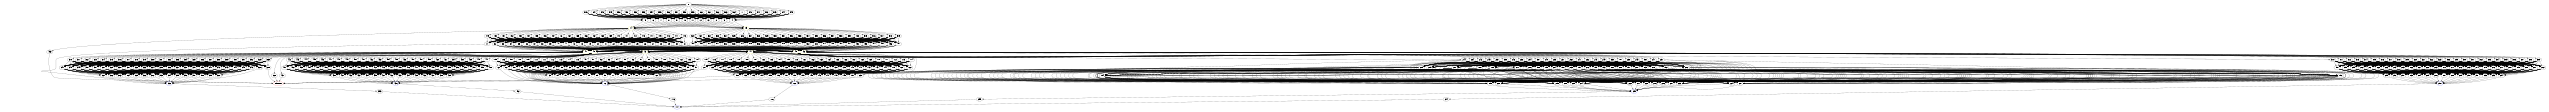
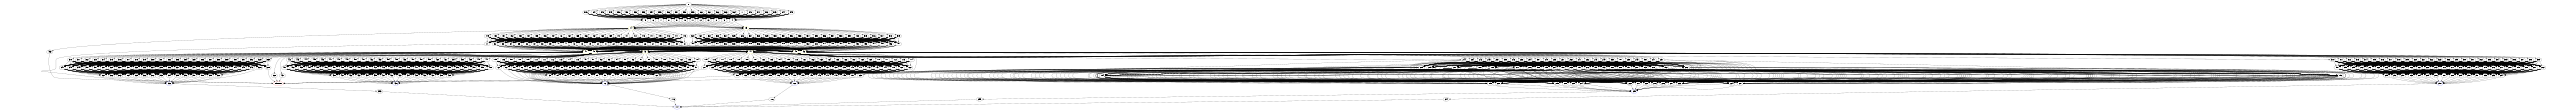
node "462": removed
